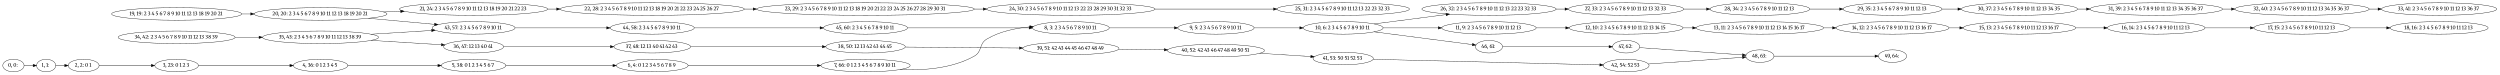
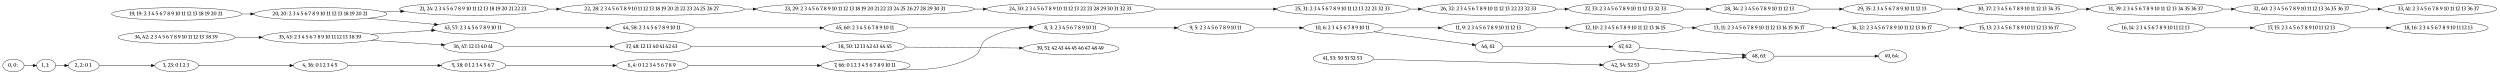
edge "10, 6: 2 3 4 5 6 7 8 9 10 11" -> "26, 32: 2 3 4 5 6 7 8 9 10 11 12 13 22 23 32 33": now "25, 31: 2 3 4 5 6 7 8 9 10 11 12 13 22 23 32 33" -> "26, 32: 2 3 4 5 6 7 8 9 10 11 12 13 22 23 32 33"
edge "15, 13: 2 3 4 5 6 7 8 9 10 11 12 13 16 17" -> "16, 14: 2 3 4 5 6 7 8 9 10 11 12 13": removed
node "40, 52: 42 43 46 47 48 49 50 51": removed
